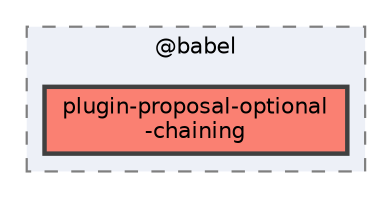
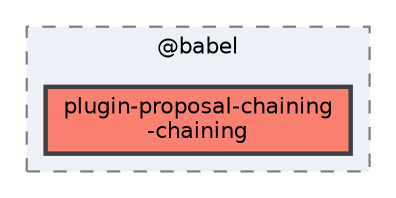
node "plugin-proposal-optional -chaining": label "plugin-proposal-optional -chaining" -> "plugin-proposal-chaining -chaining"
